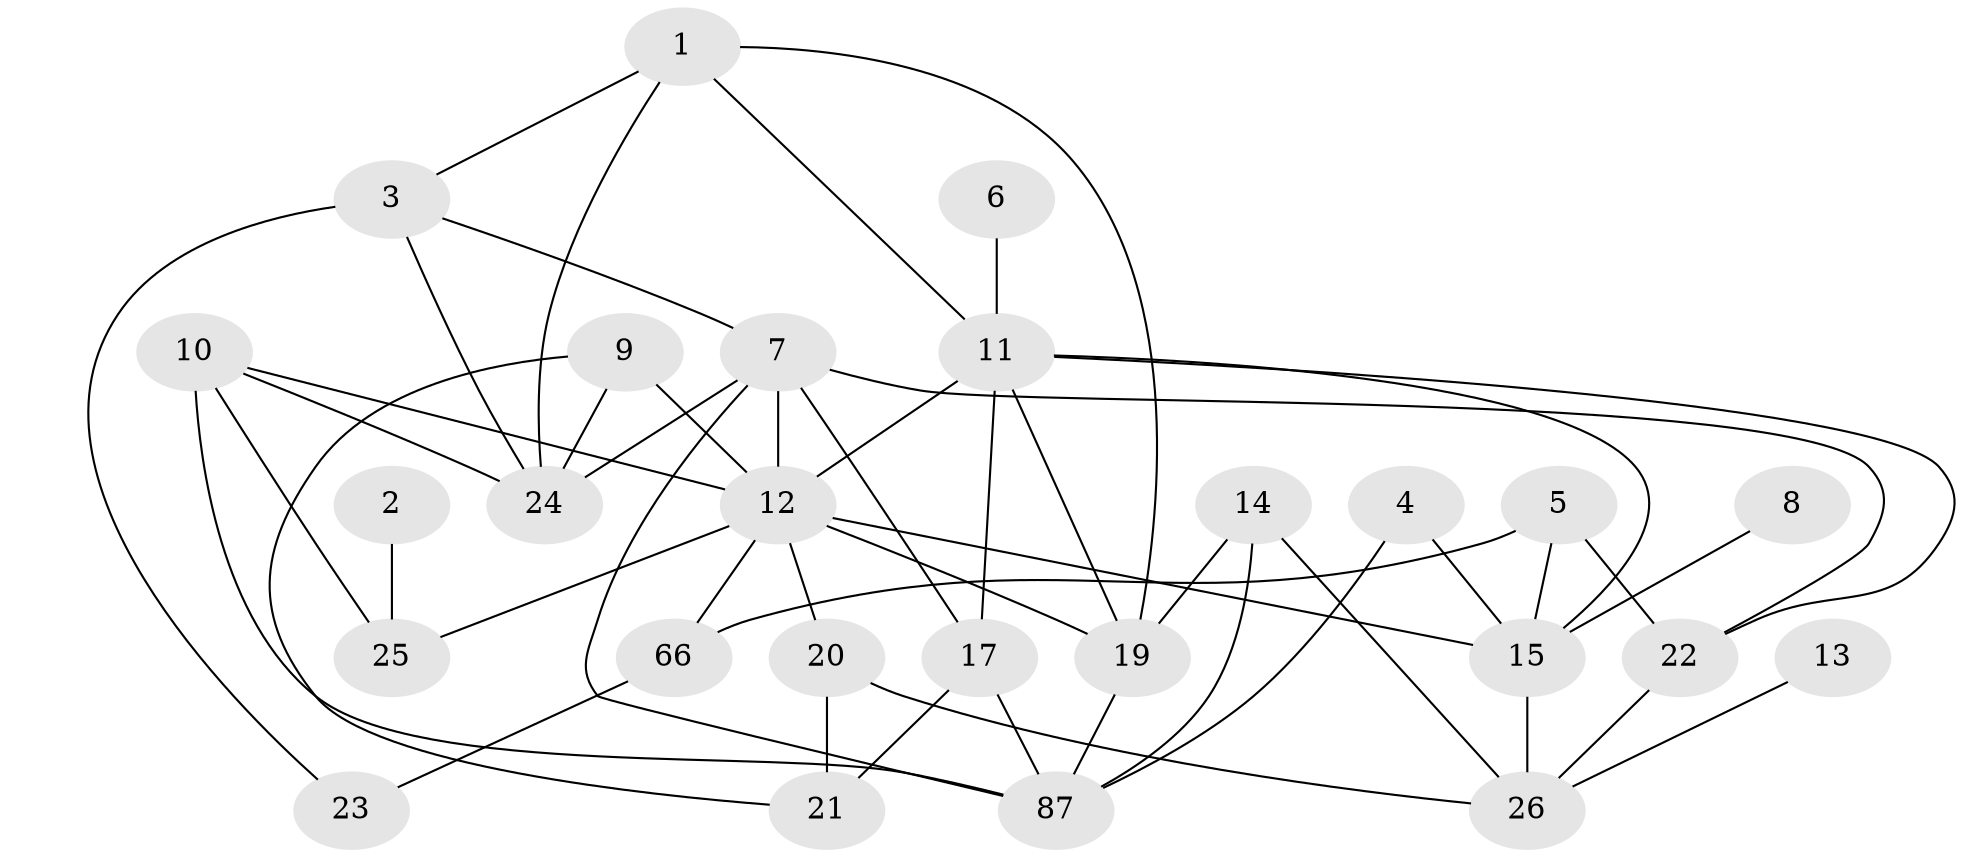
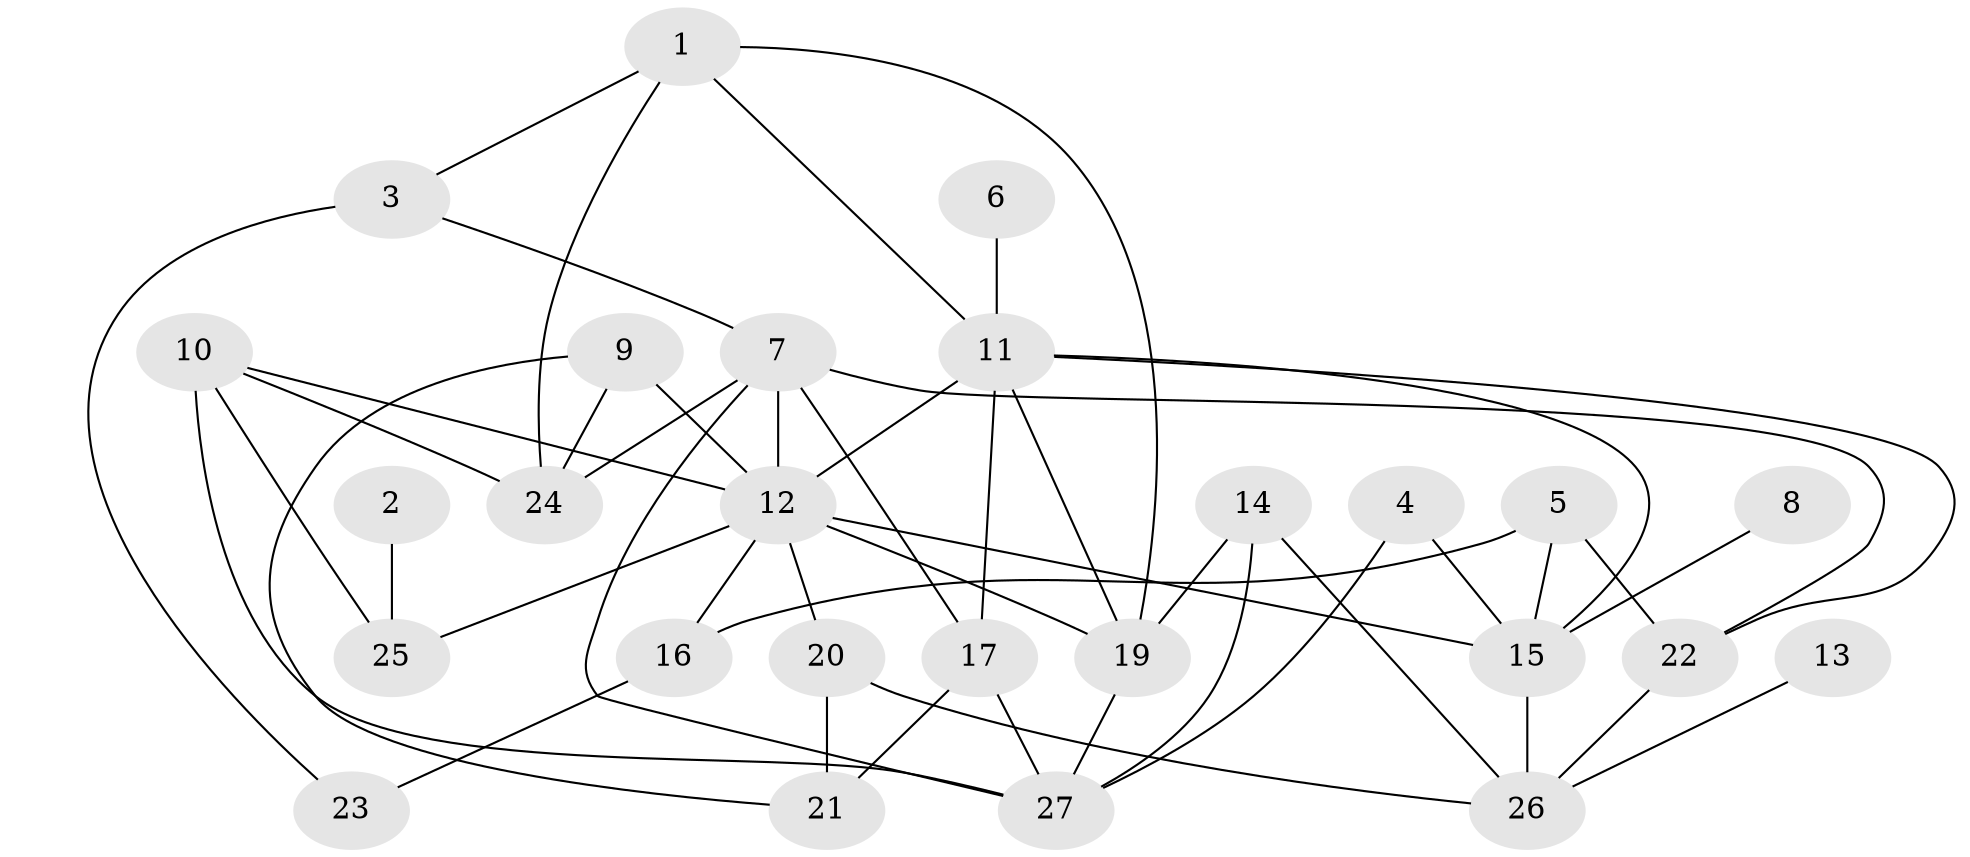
edge "3" -- "24": removed
node "66": label "66" -> "16"
node "87": label "87" -> "27"
